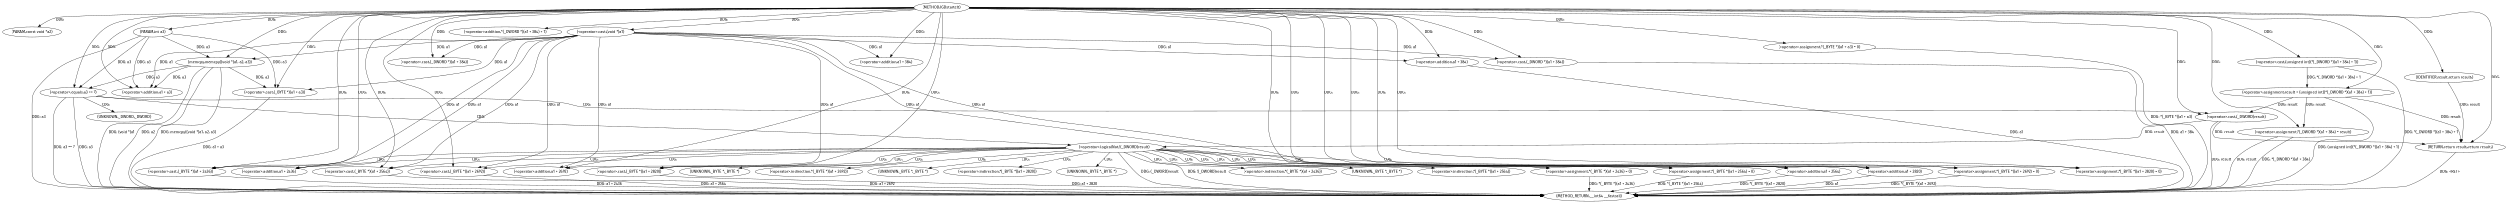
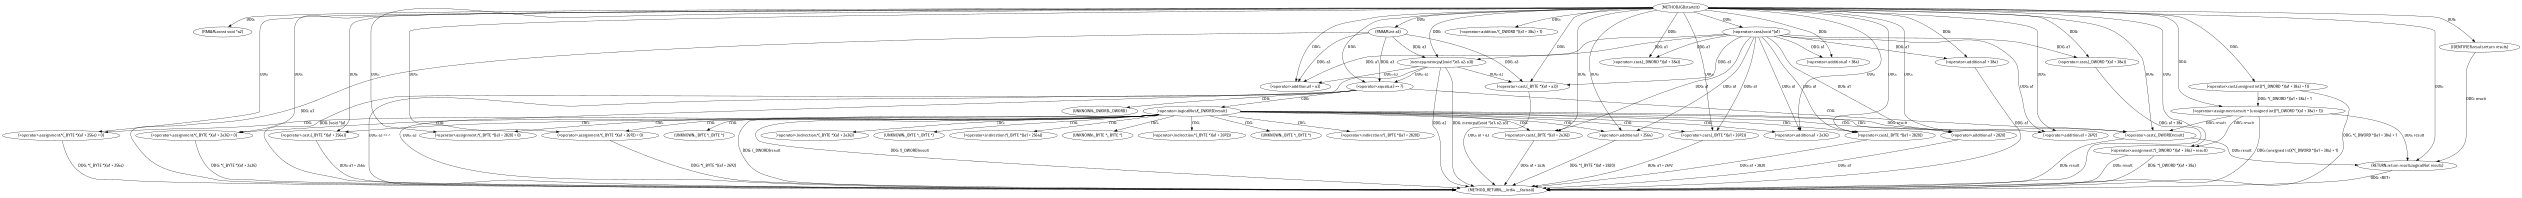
node "(<operator>.assignment,*(_BYTE *)(a1 + a3) = 0)": removed
edge "(<operator>.cast,(void *)a1)" -> "(<operator>.cast,(_BYTE *)(a1 + 2564))": removed, label "DDG: a1"
edge "(<operator>.cast,(_DWORD)result)" -> "(<operator>.logicalNot,!(_DWORD)result)": reversed
node "(RETURN,return result;,return result;)": label "(RETURN,return result;,return result;)" -> "(RETURN,return result;,logicalNot result;)"
